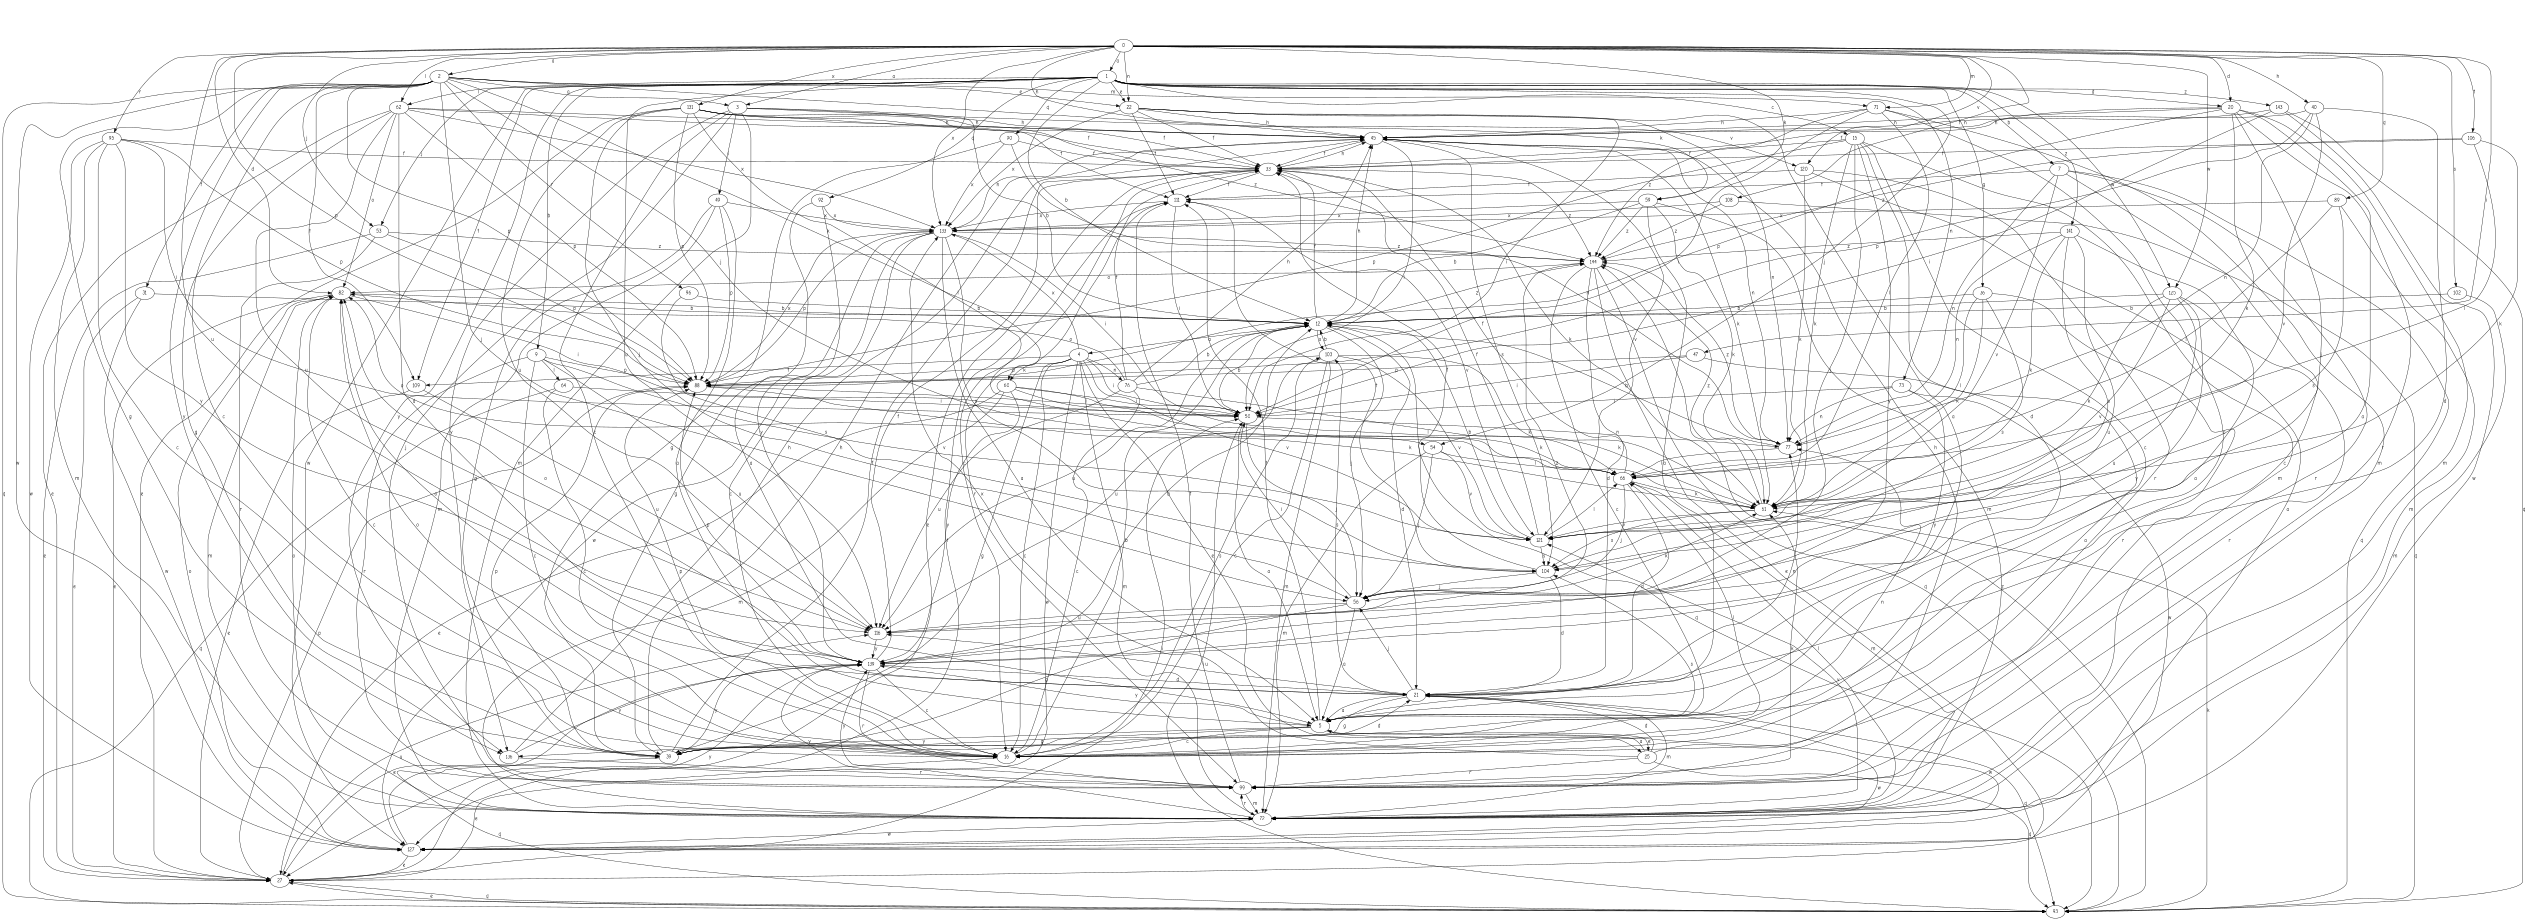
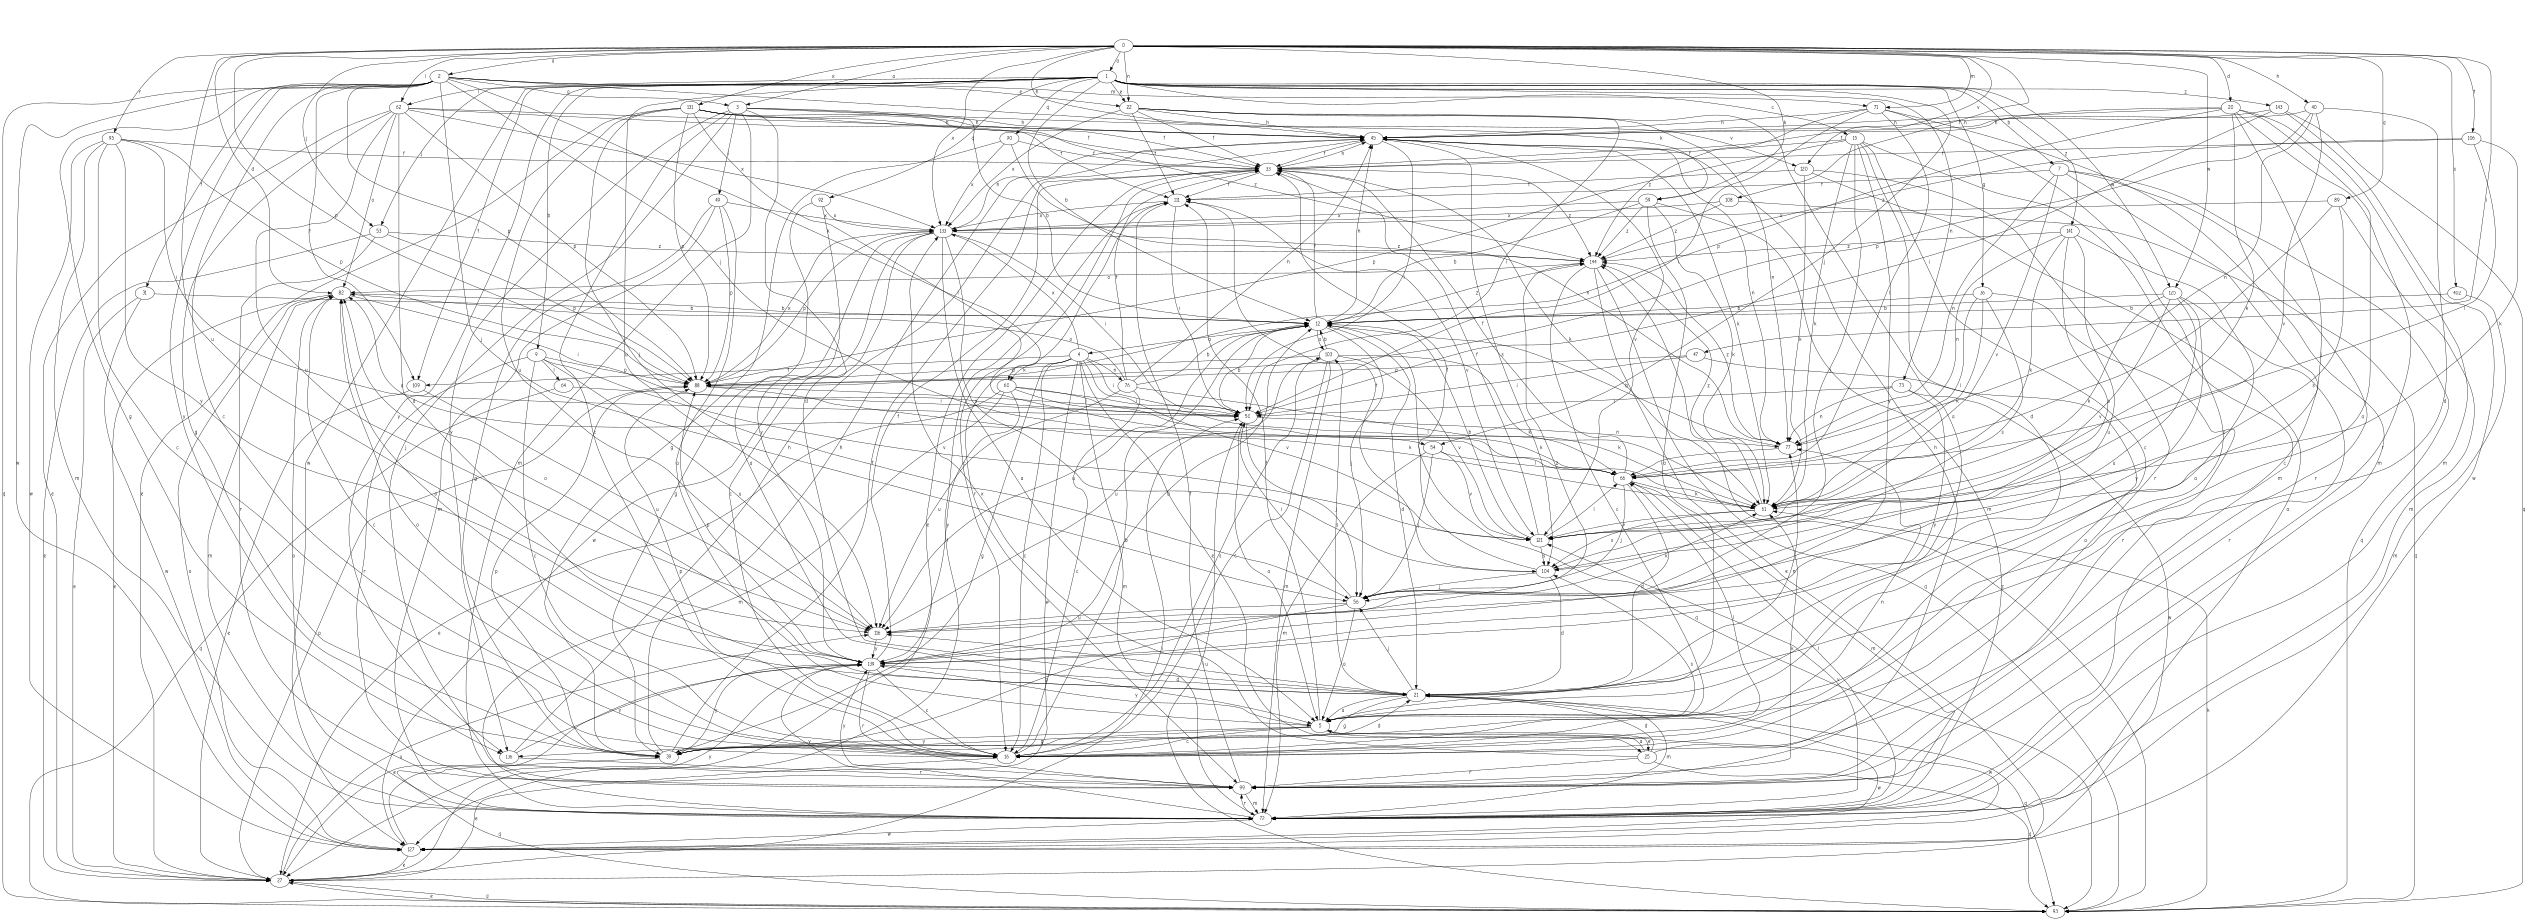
edge "1" -> "20": removed, label "d"
node "96": removed
node "102": label "102" -> "402"
edge "144" -> "21": now "3" -> "21"
edge "64" -> "16": removed, label "c"
